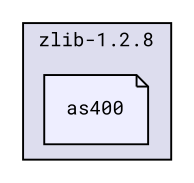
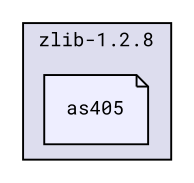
node "as400": label "as400" -> "as405"
